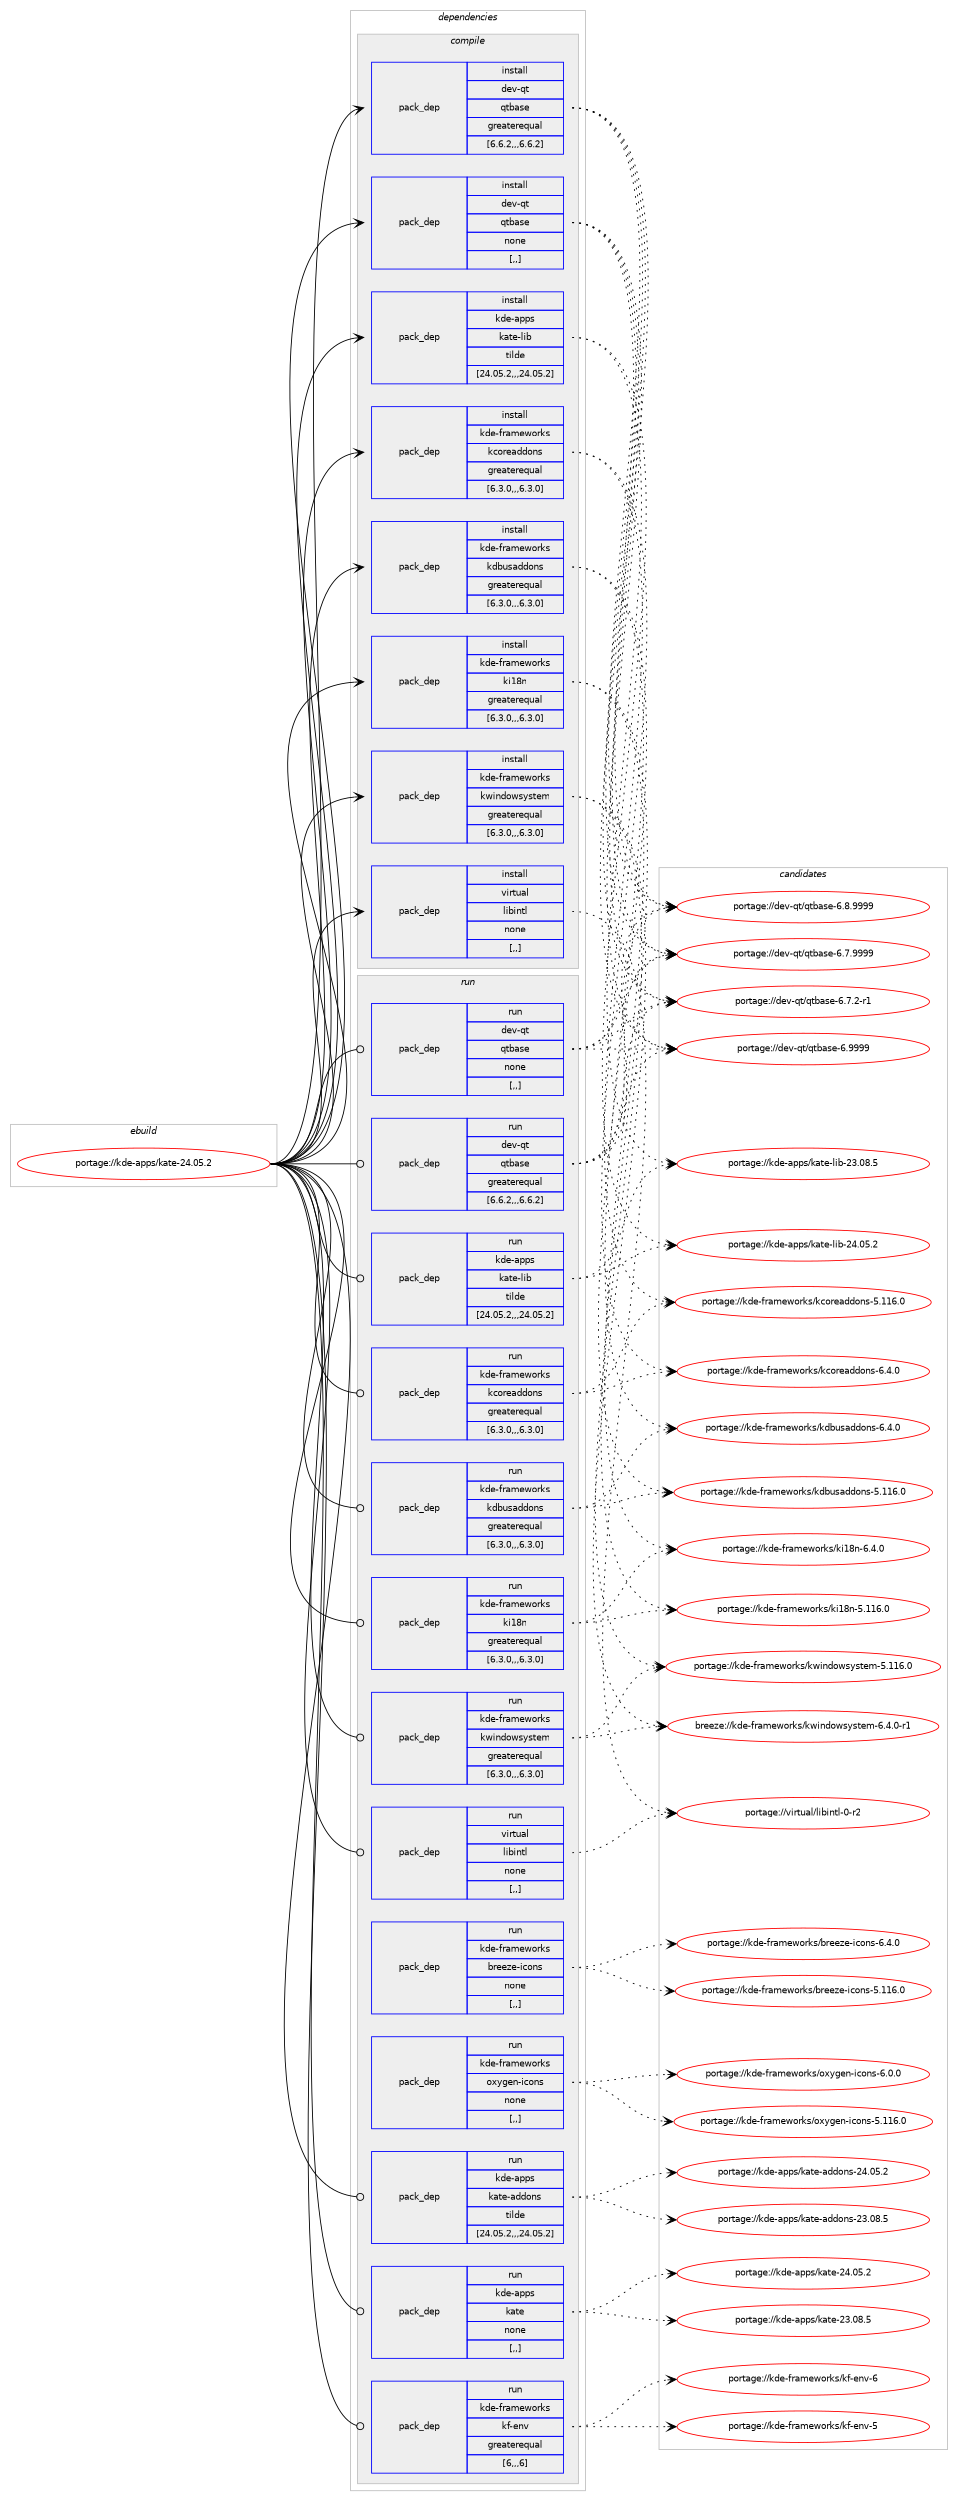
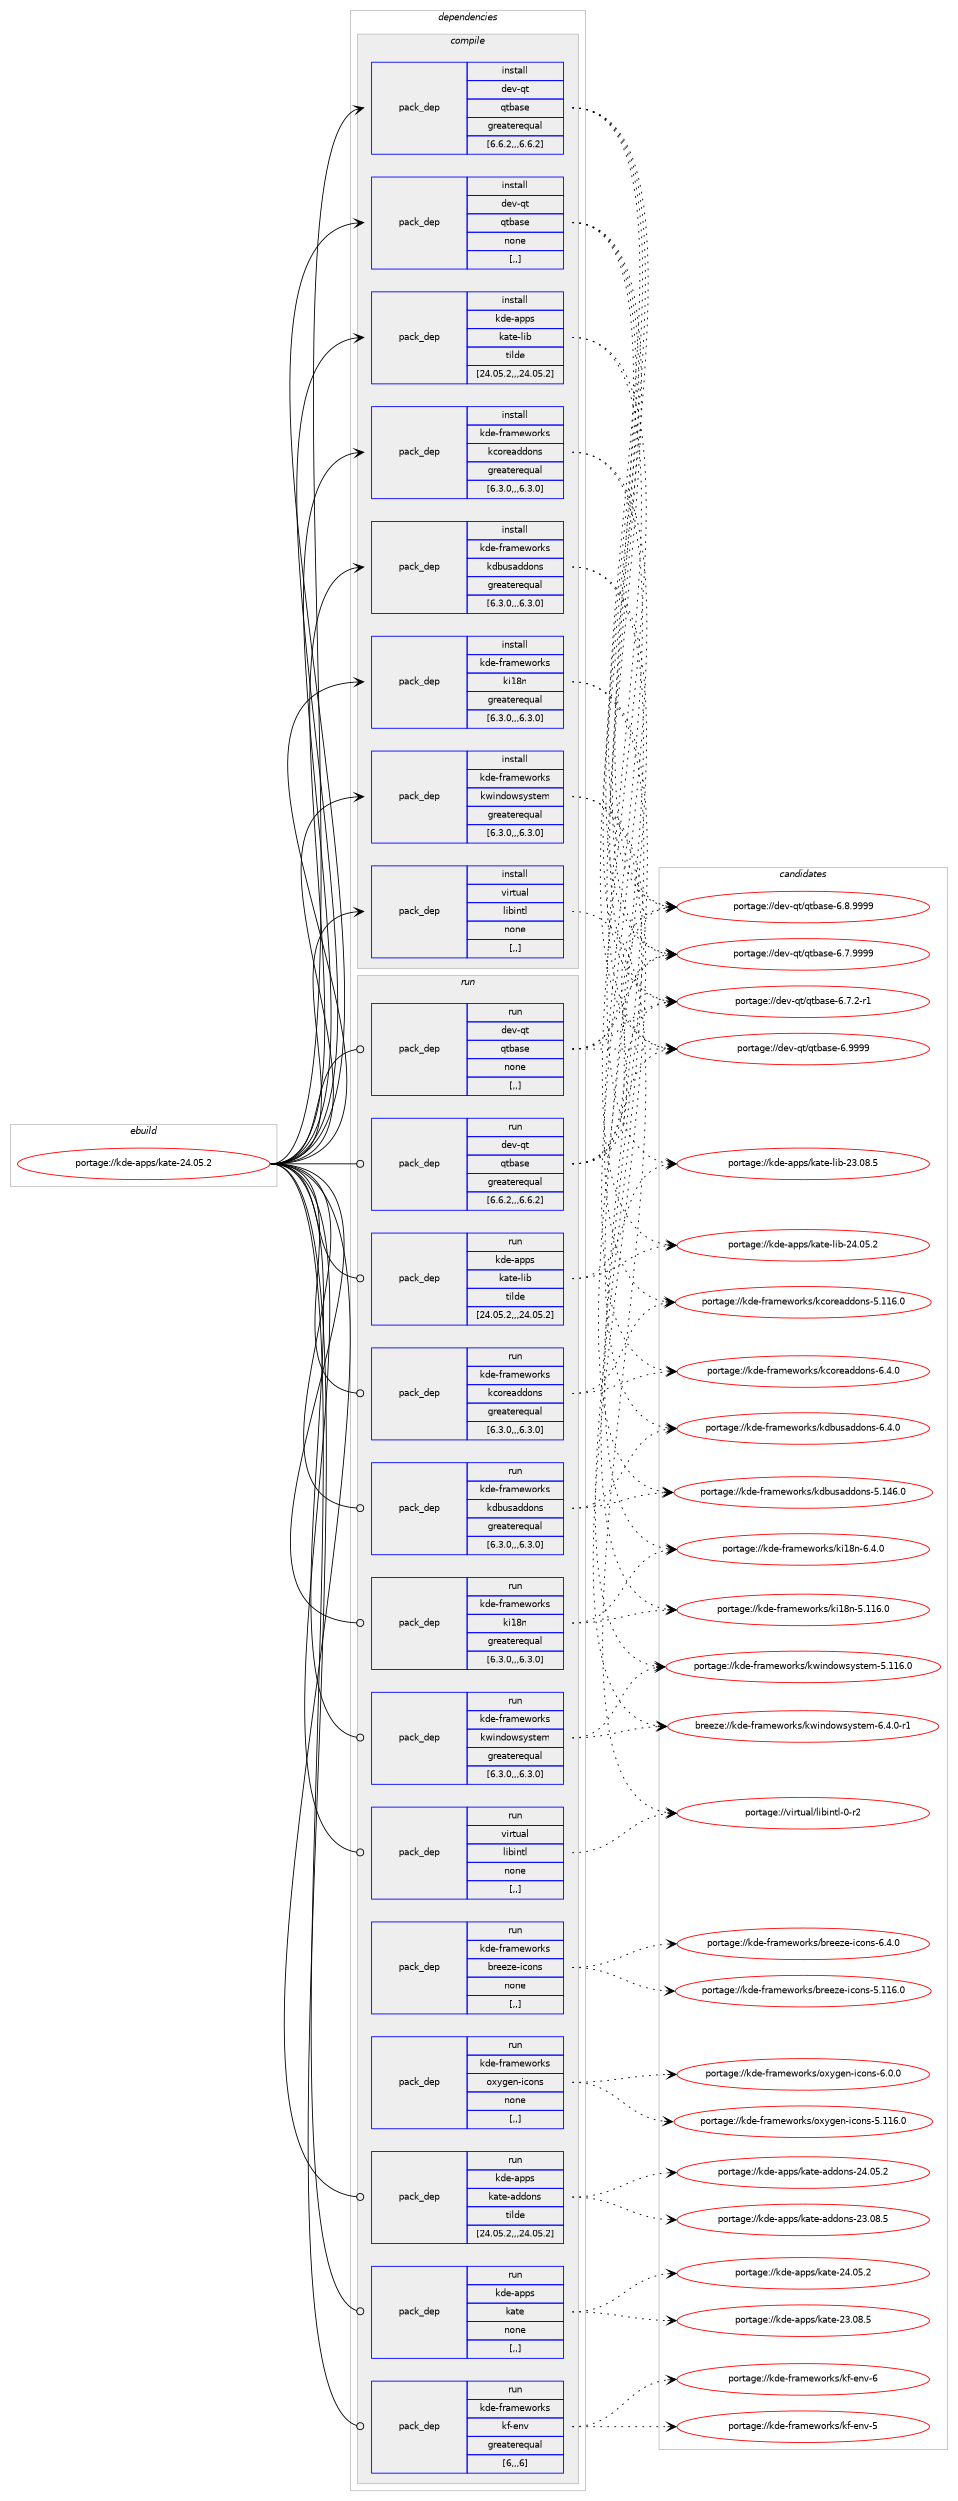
node "portage://kde-frameworks/kdbusaddons-5.116.0": label "portage://kde-frameworks/kdbusaddons-5.116.0" -> "portage://kde-frameworks/kdbusaddons-5.146.0"
